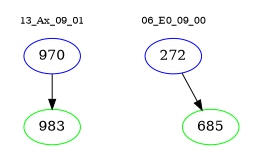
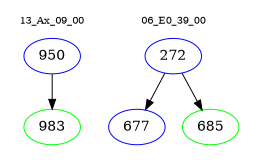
cluster "13_Ax_09_01": label "13_Ax_09_01" -> "13_Ax_09_00"
cluster "06_E0_09_00": label "06_E0_09_00" -> "06_E0_39_00"
node "970": label "970" -> "950"
node "677": added
